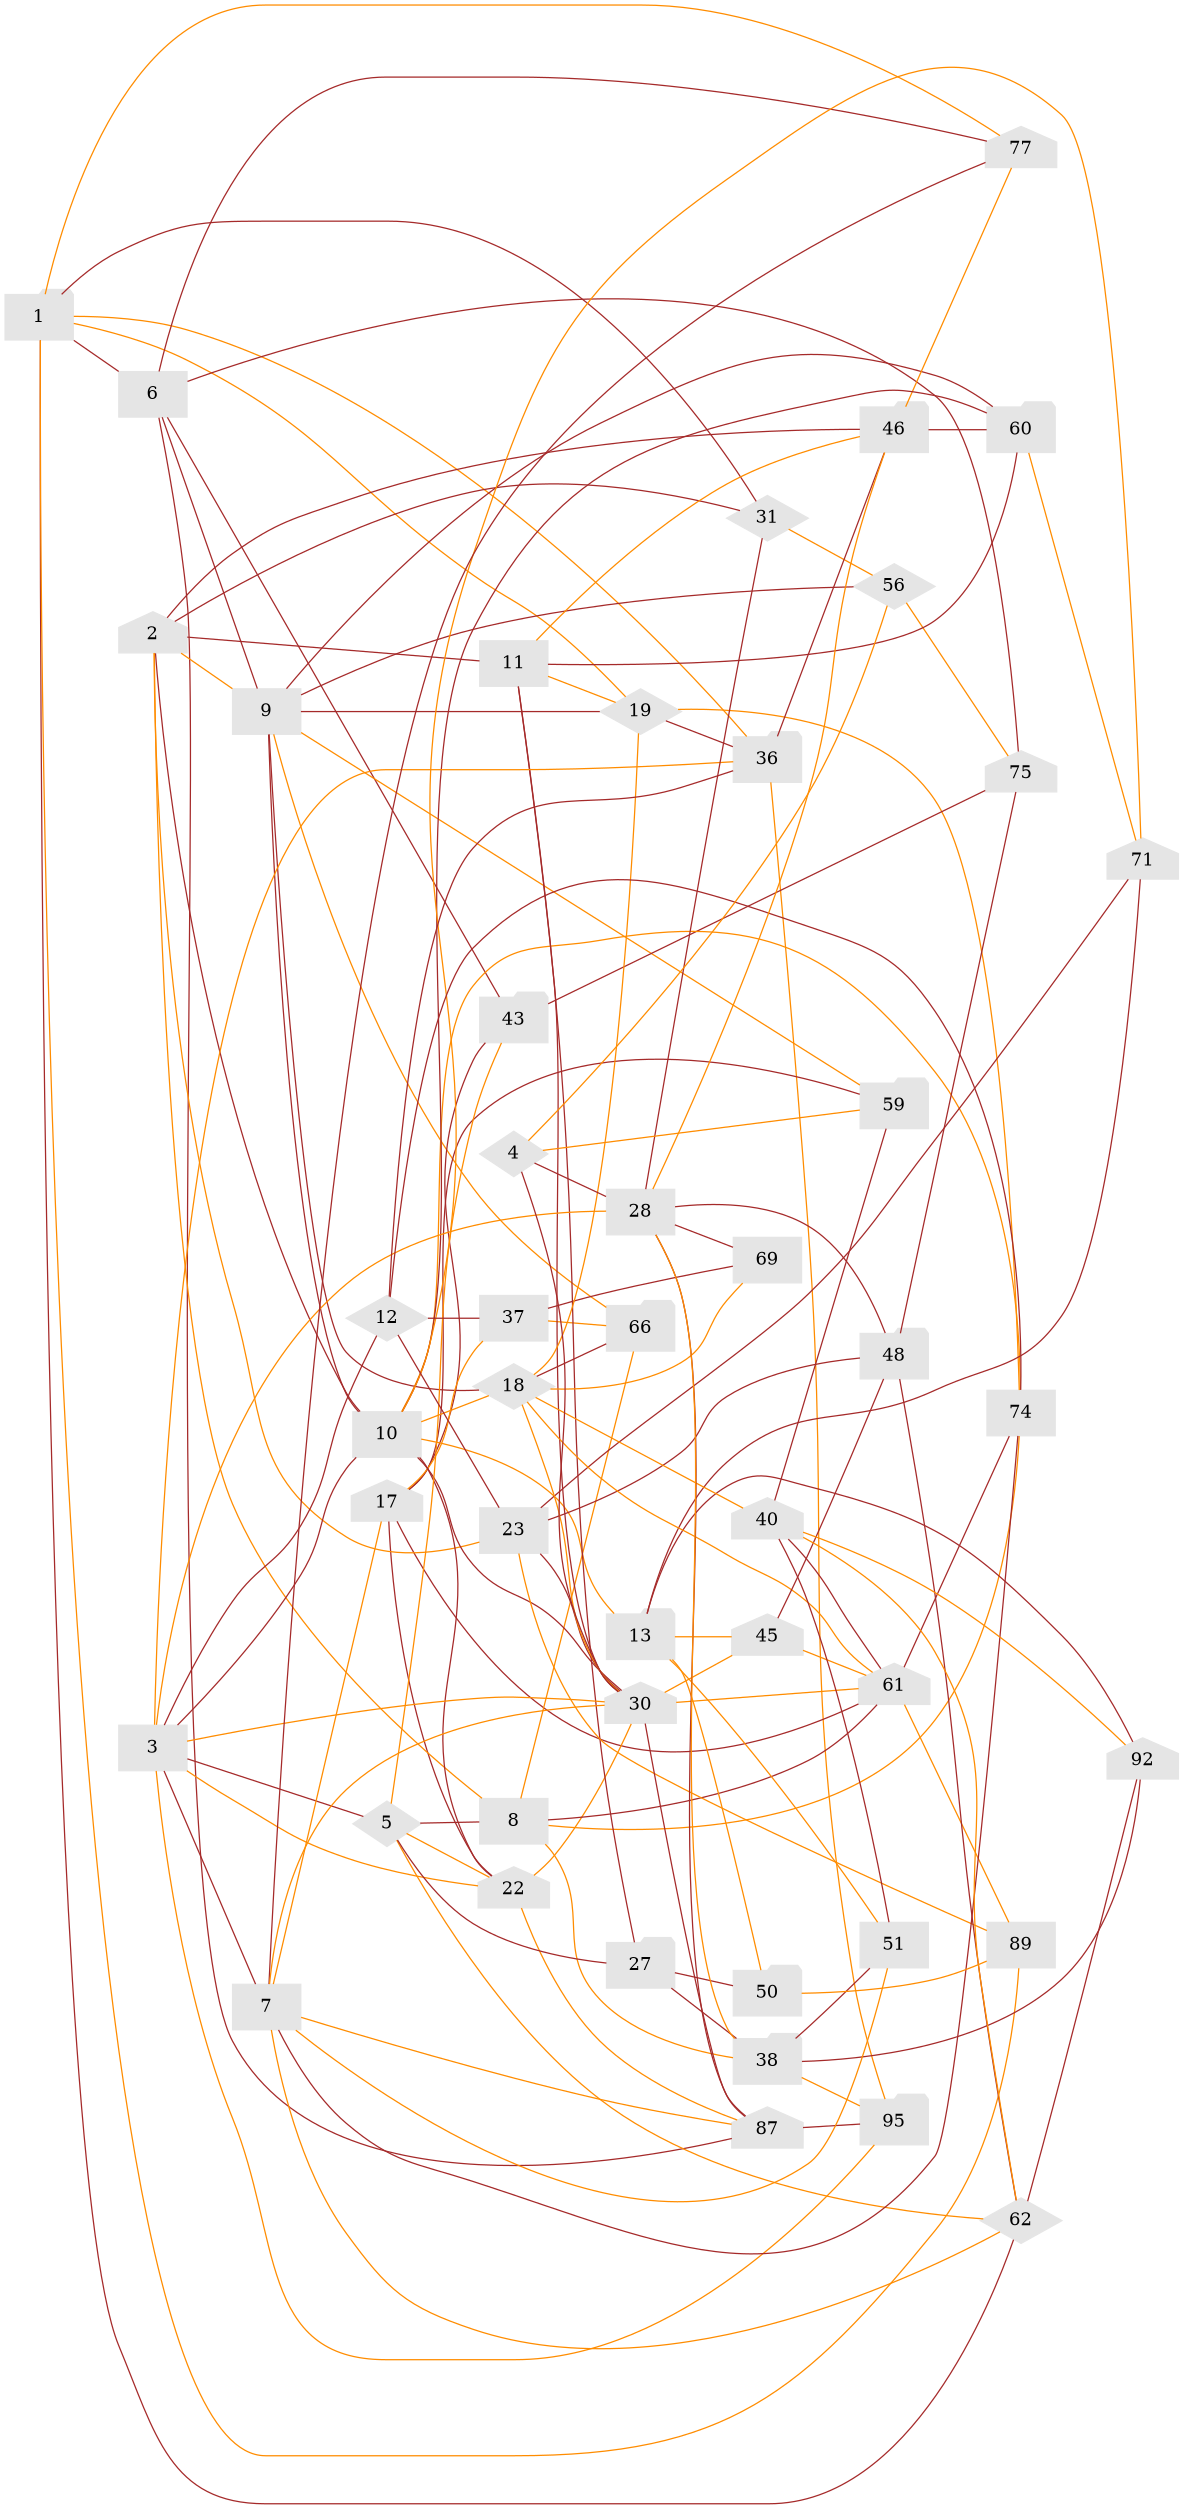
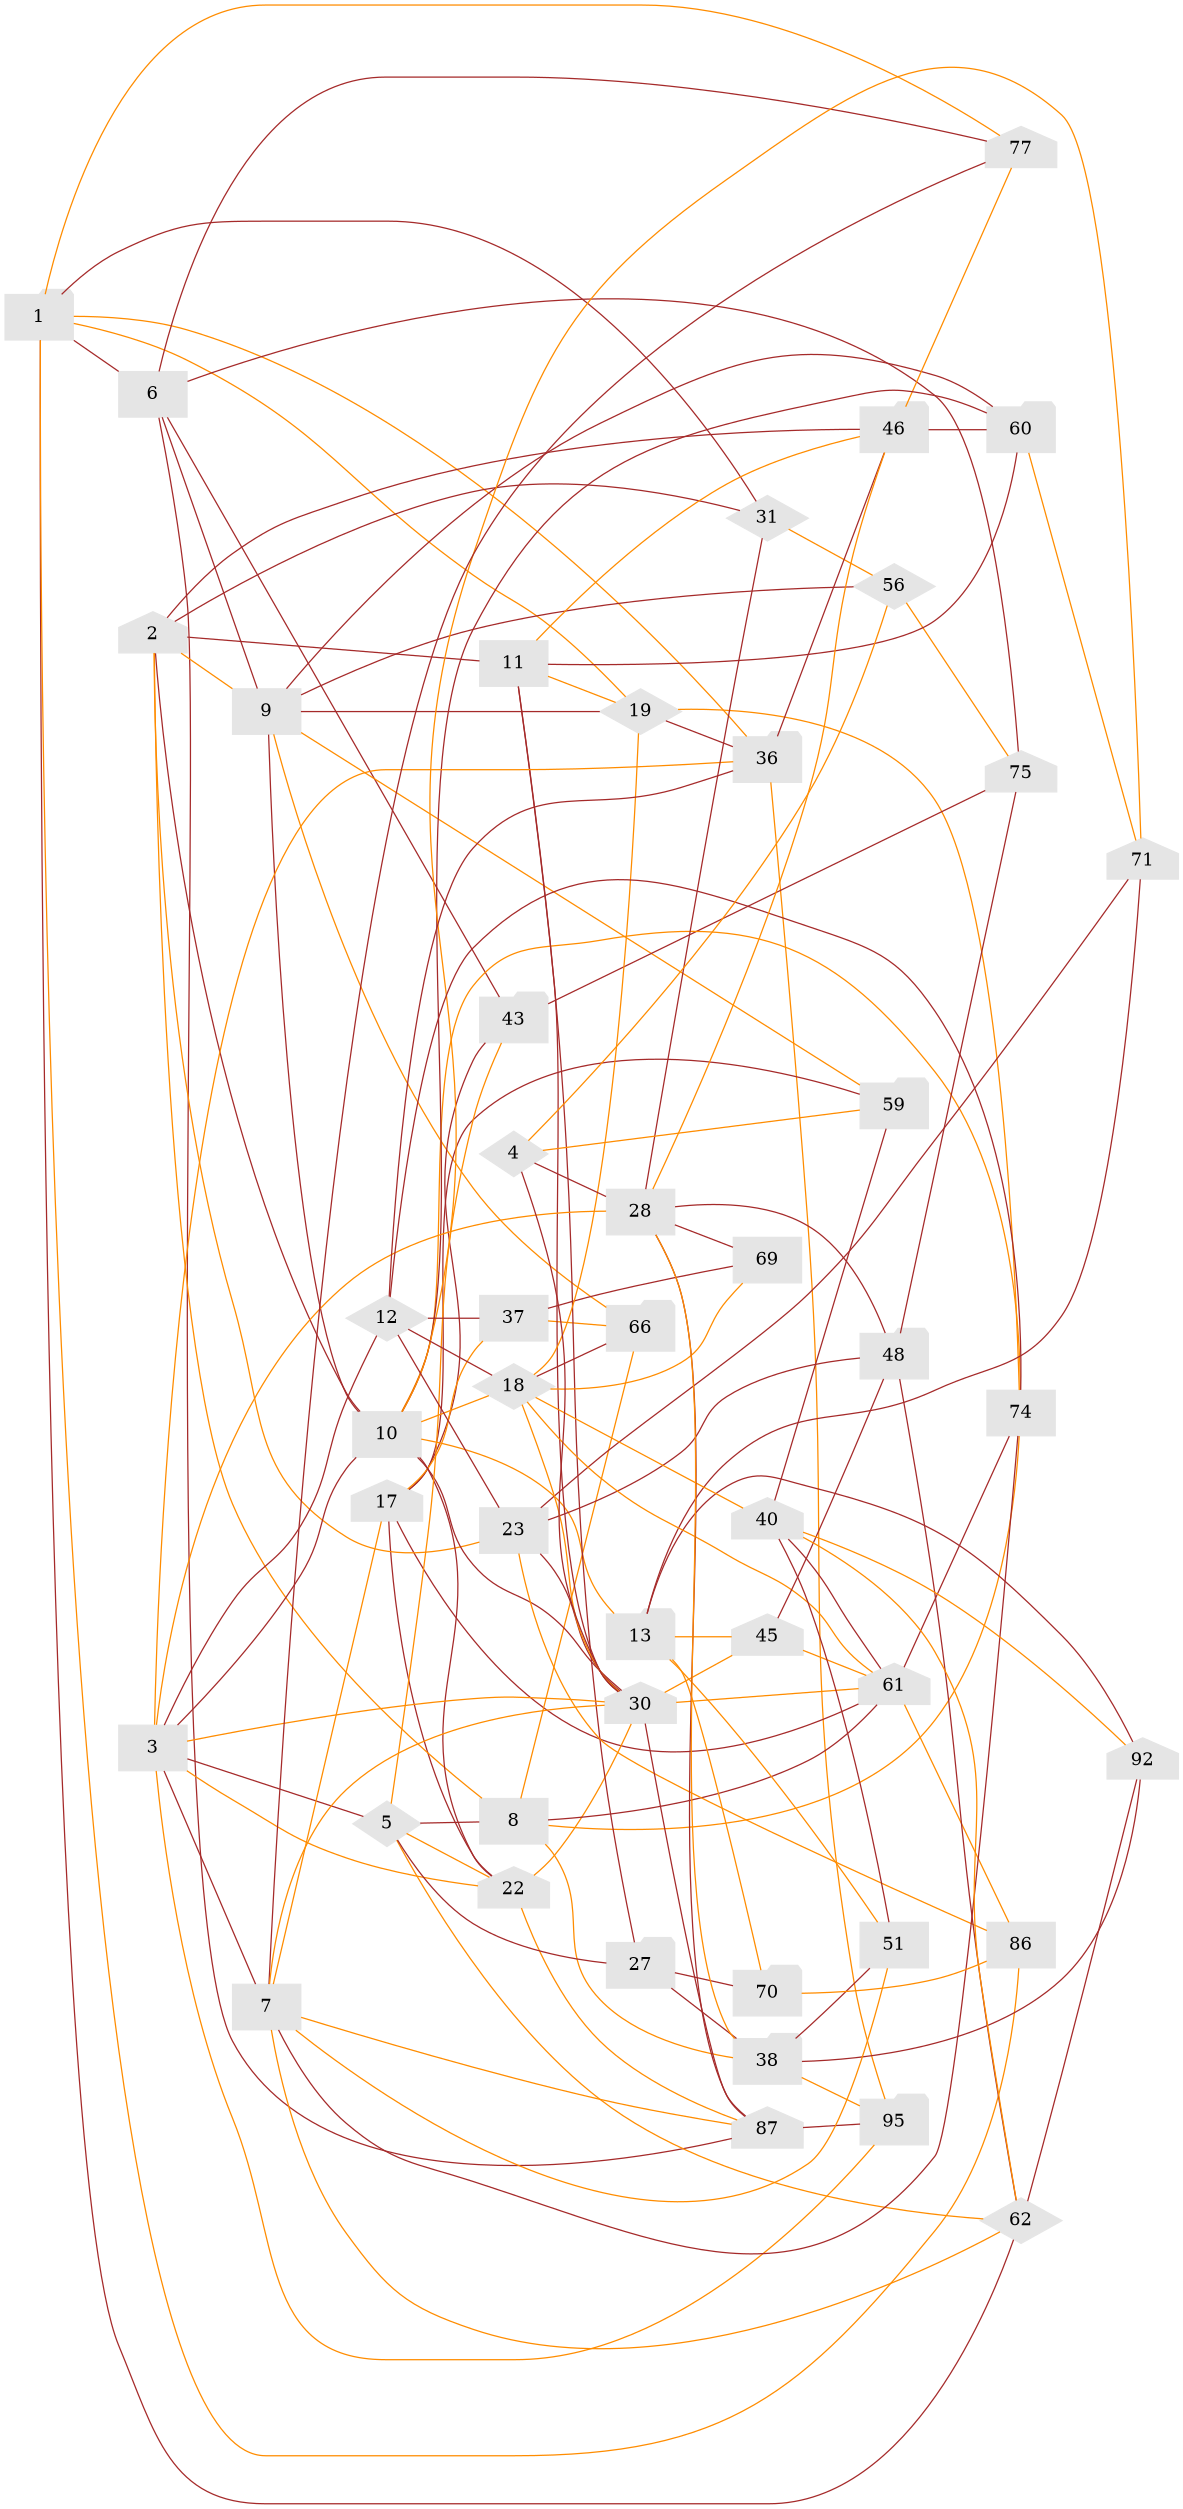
edge "9" -- "18": now "12" -- "18"
node "89": label "89" -> "86"
node "50": label "50" -> "70"
